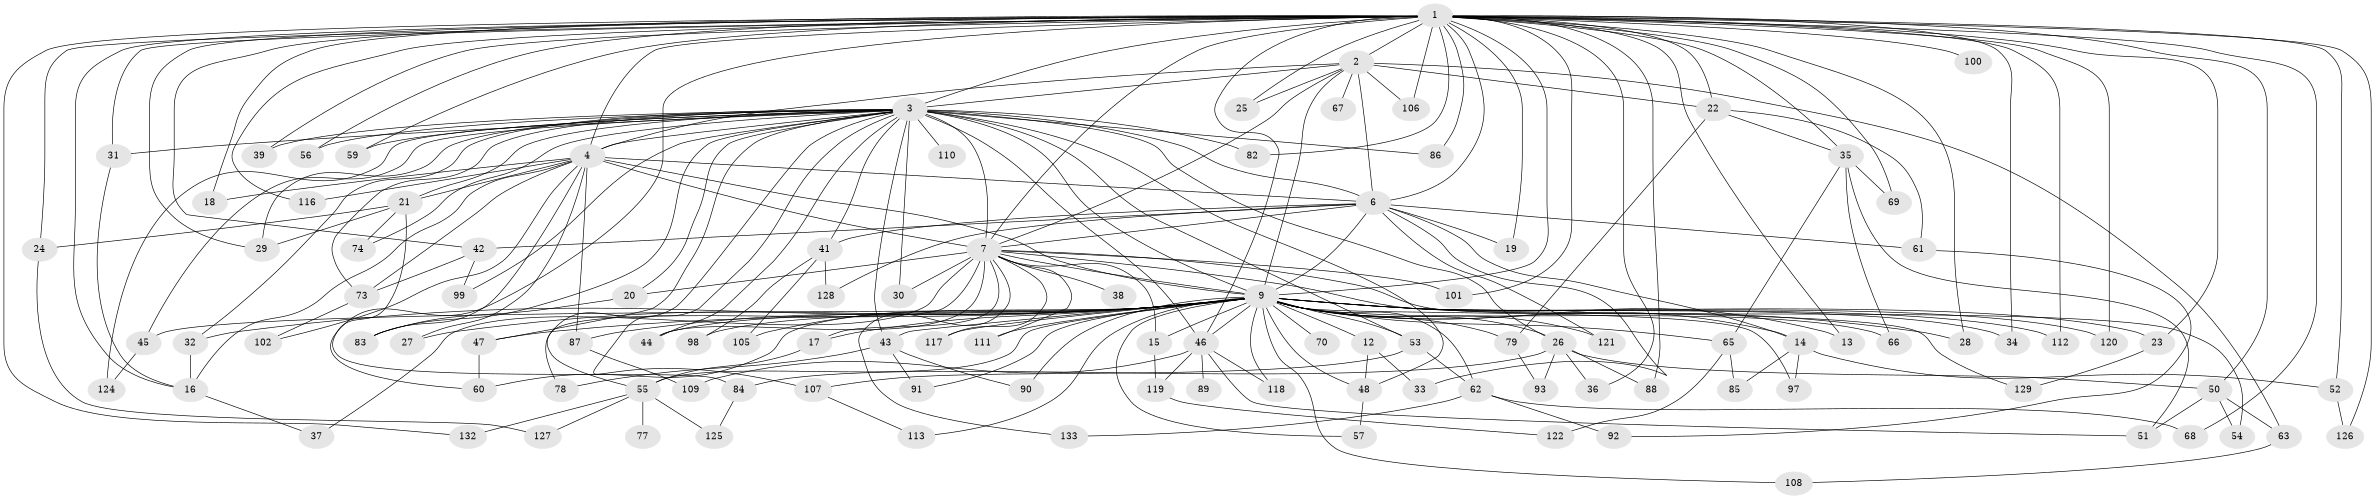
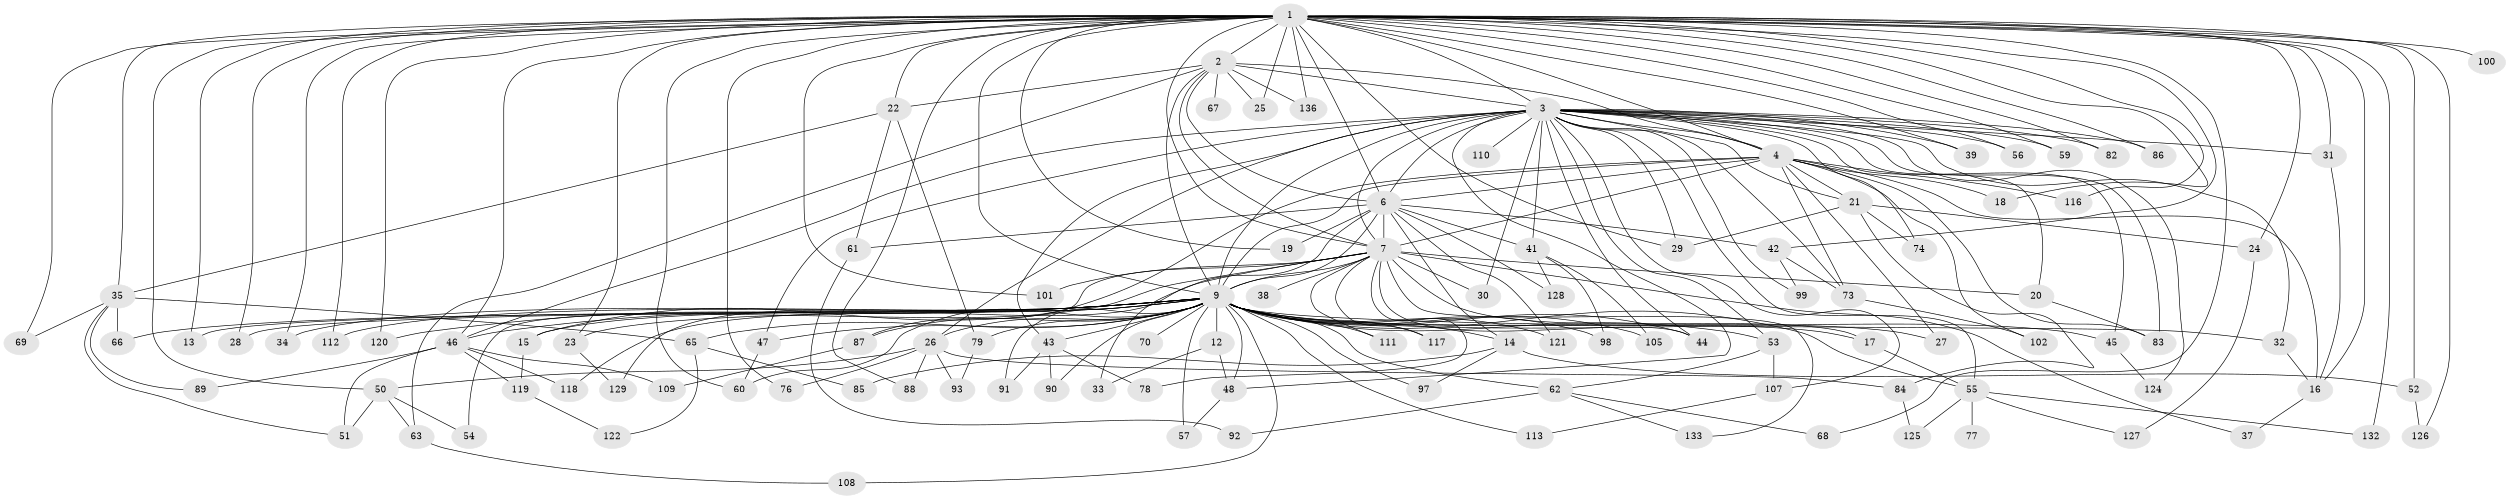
node "106": label "106" -> "136"
edge "35" -- "89": added
node "36": label "36" -> "76"
